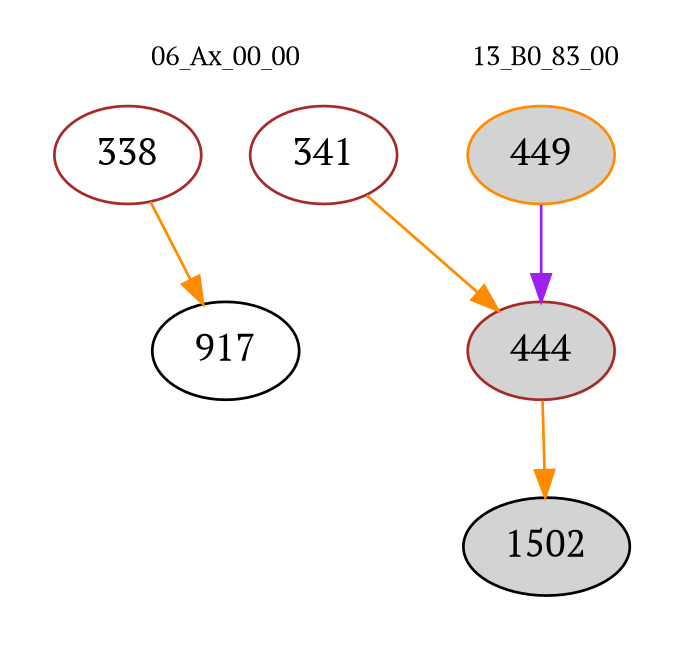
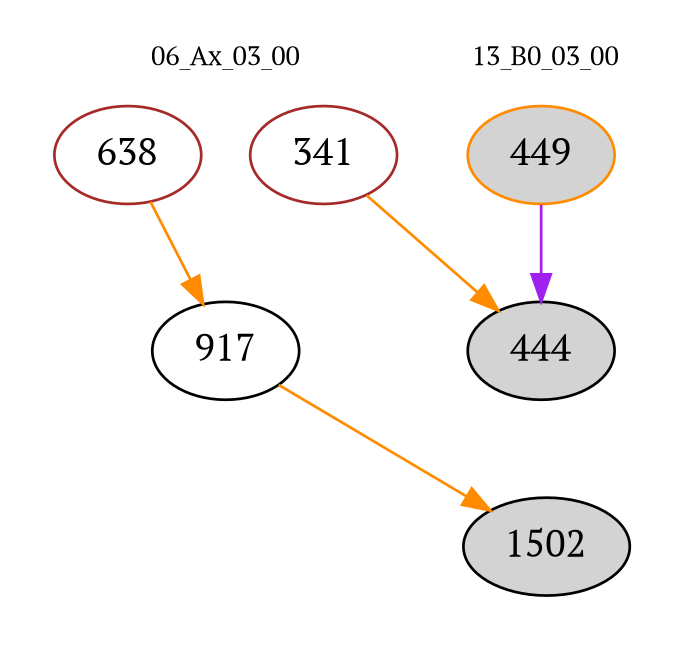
cluster "06_Ax_00_00": label "06_Ax_00_00" -> "06_Ax_03_00"
cluster "13_B0_83_00": label "13_B0_83_00" -> "13_B0_03_00"
node "338": label "338" -> "638"
node "444": color brown -> black
edge "444" -> "1502": now "917" -> "1502"
